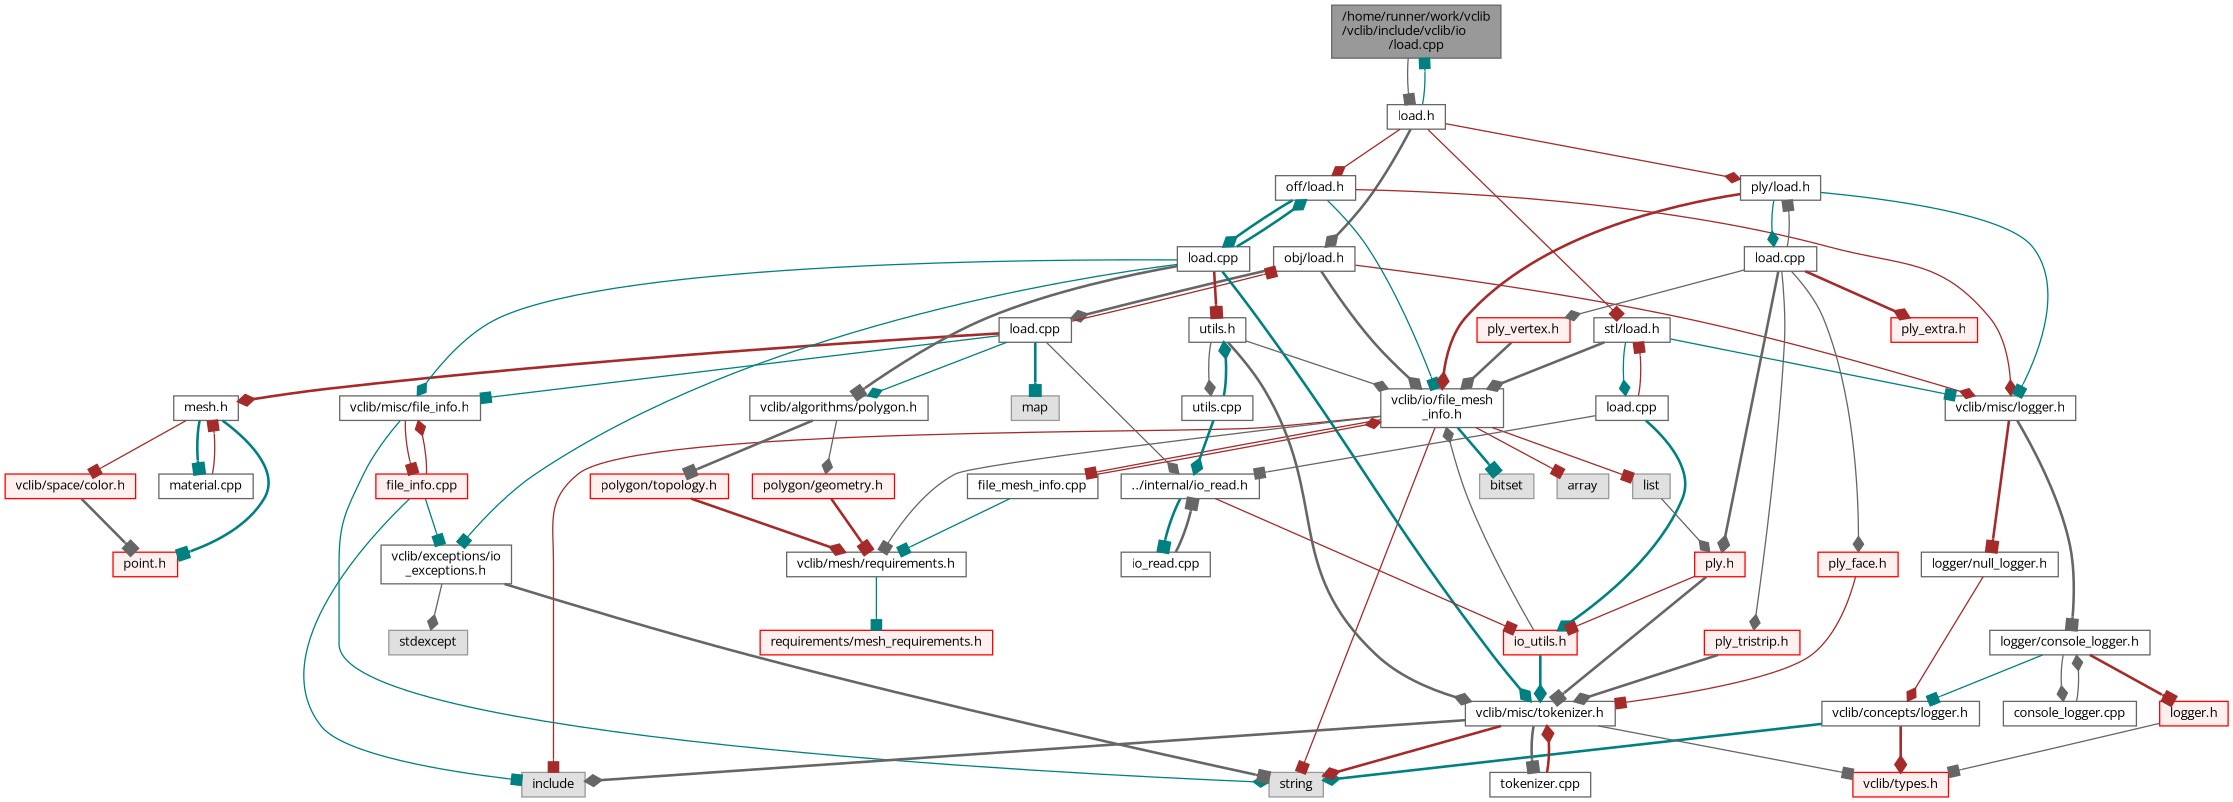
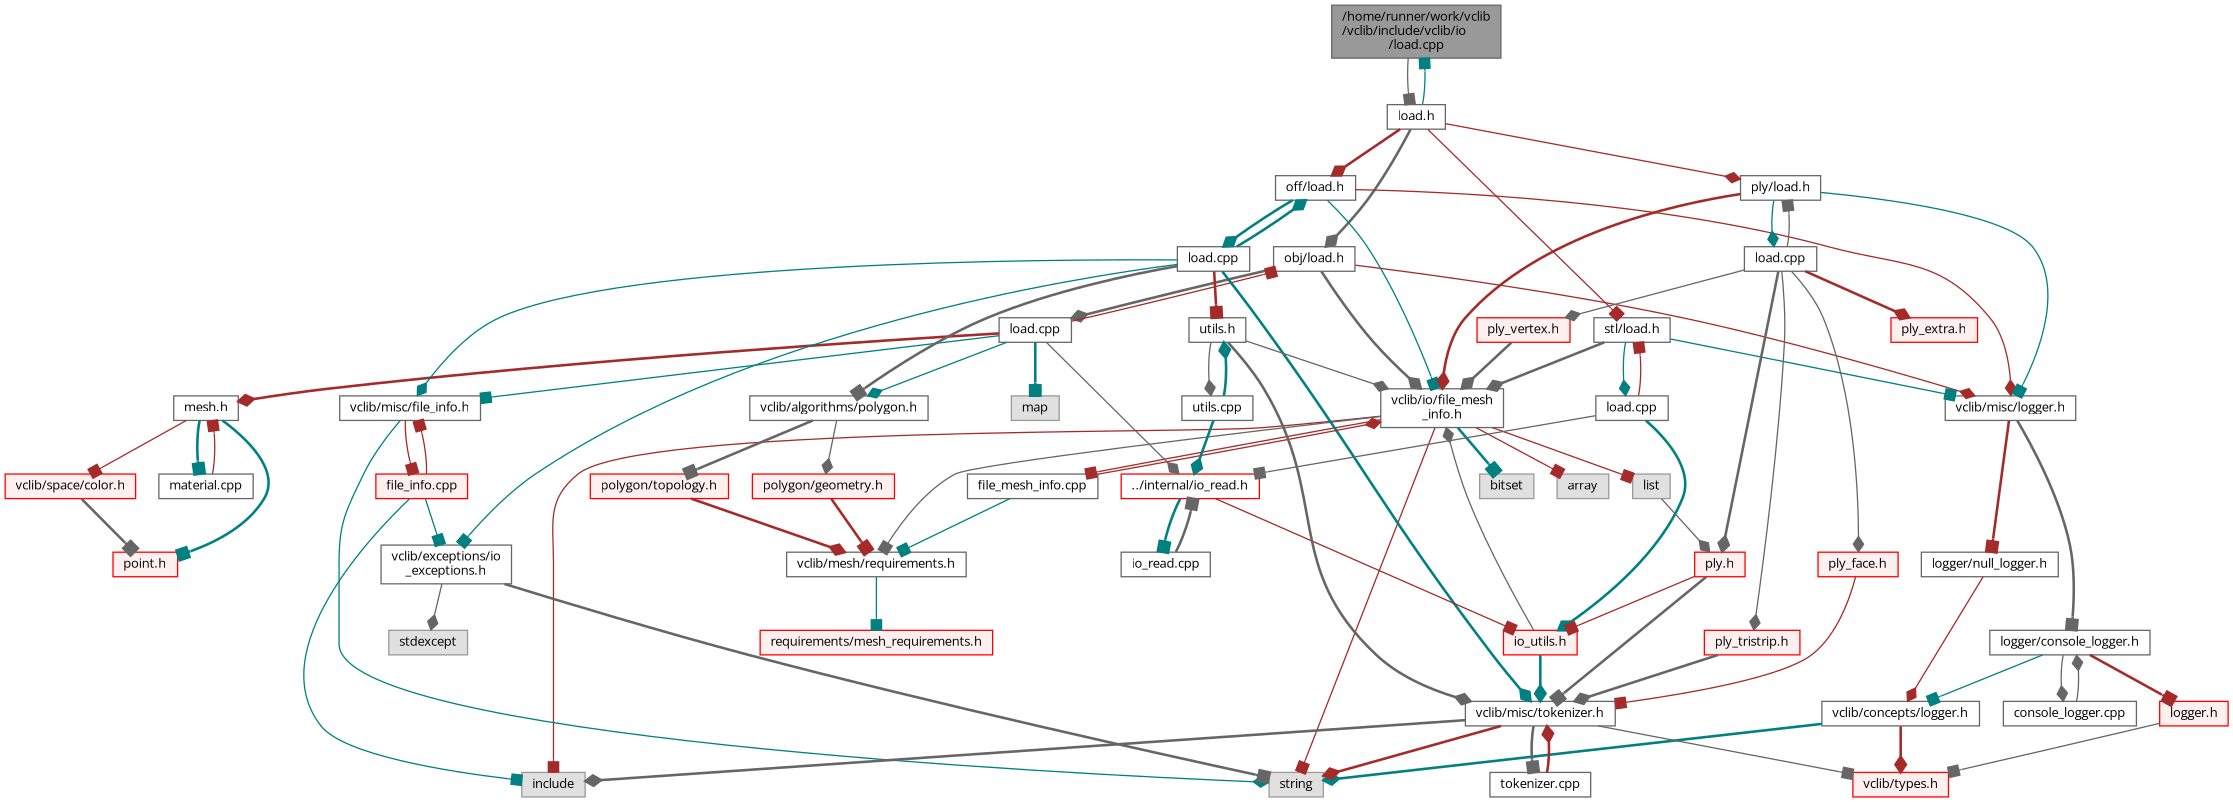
edge "load.h" -> "off/load.h": style solid -> bold
edge "file_info.cpp" -> "vclib/misc/file_info.h": arrowhead diamond -> box
node "../internal/io_read.h": color grey40 -> red
